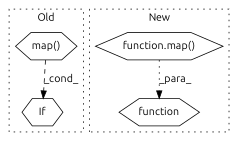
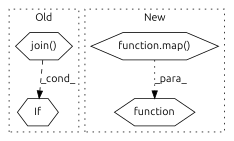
node "map()": label "map()" -> "join()"
